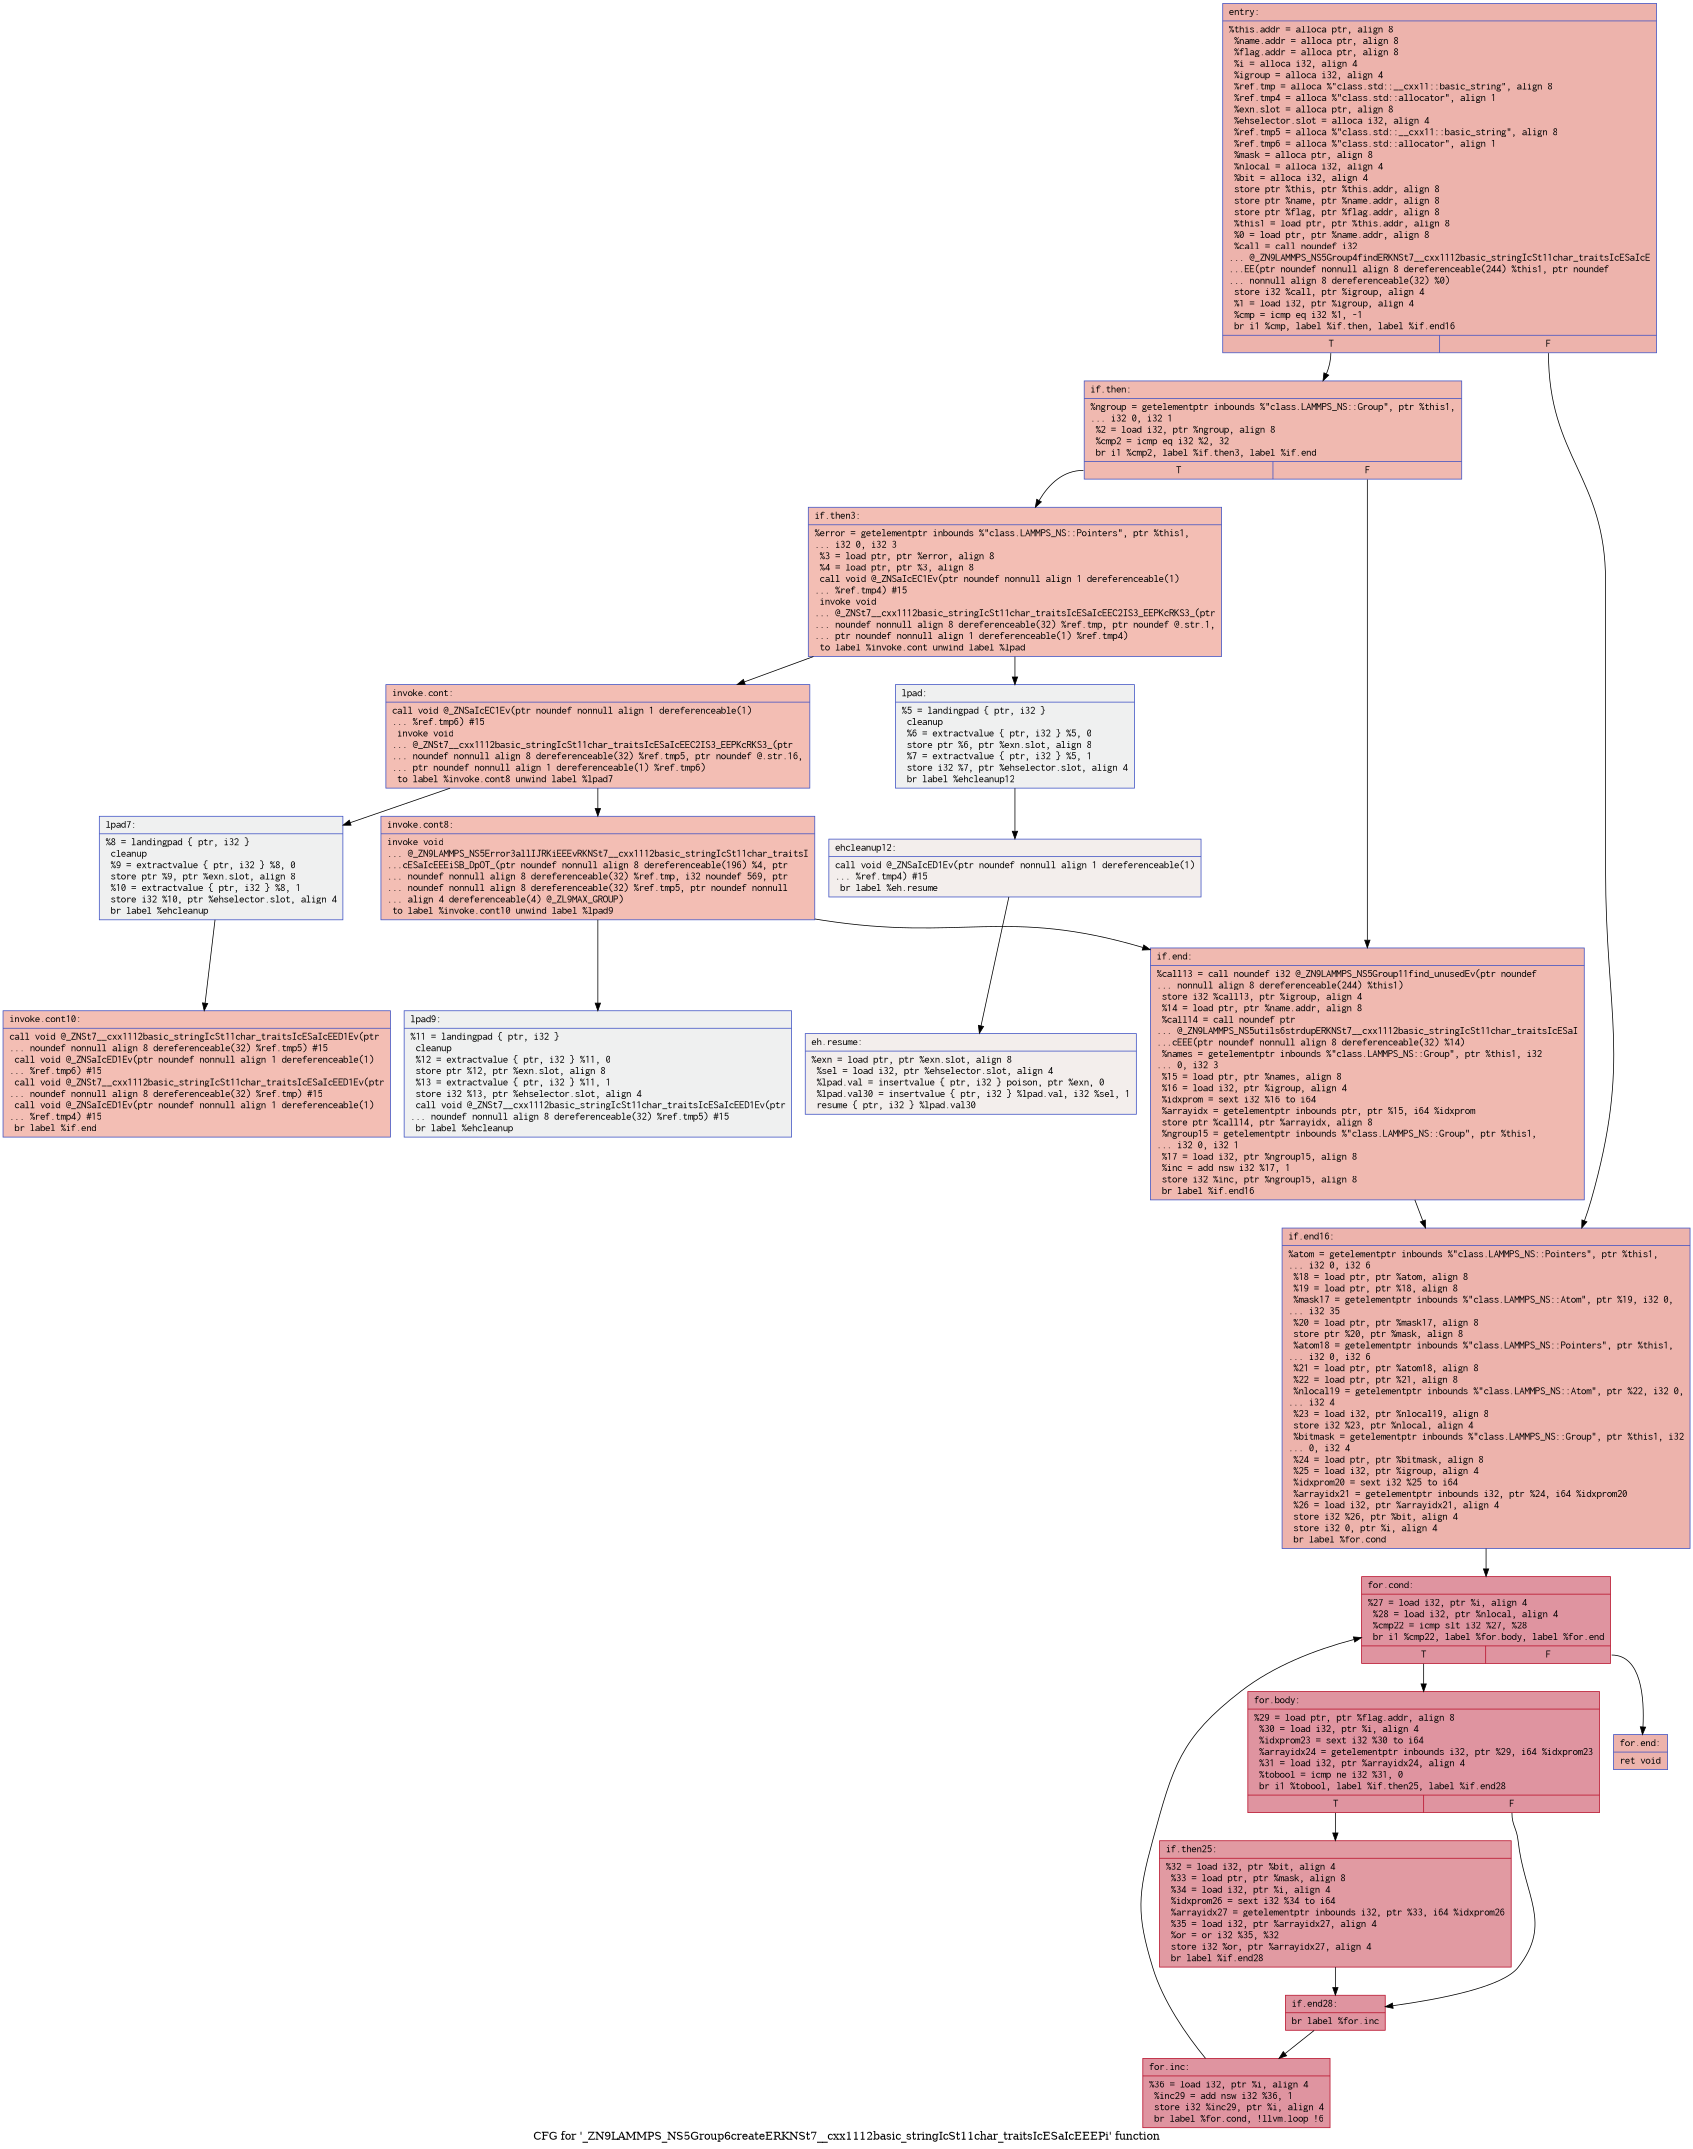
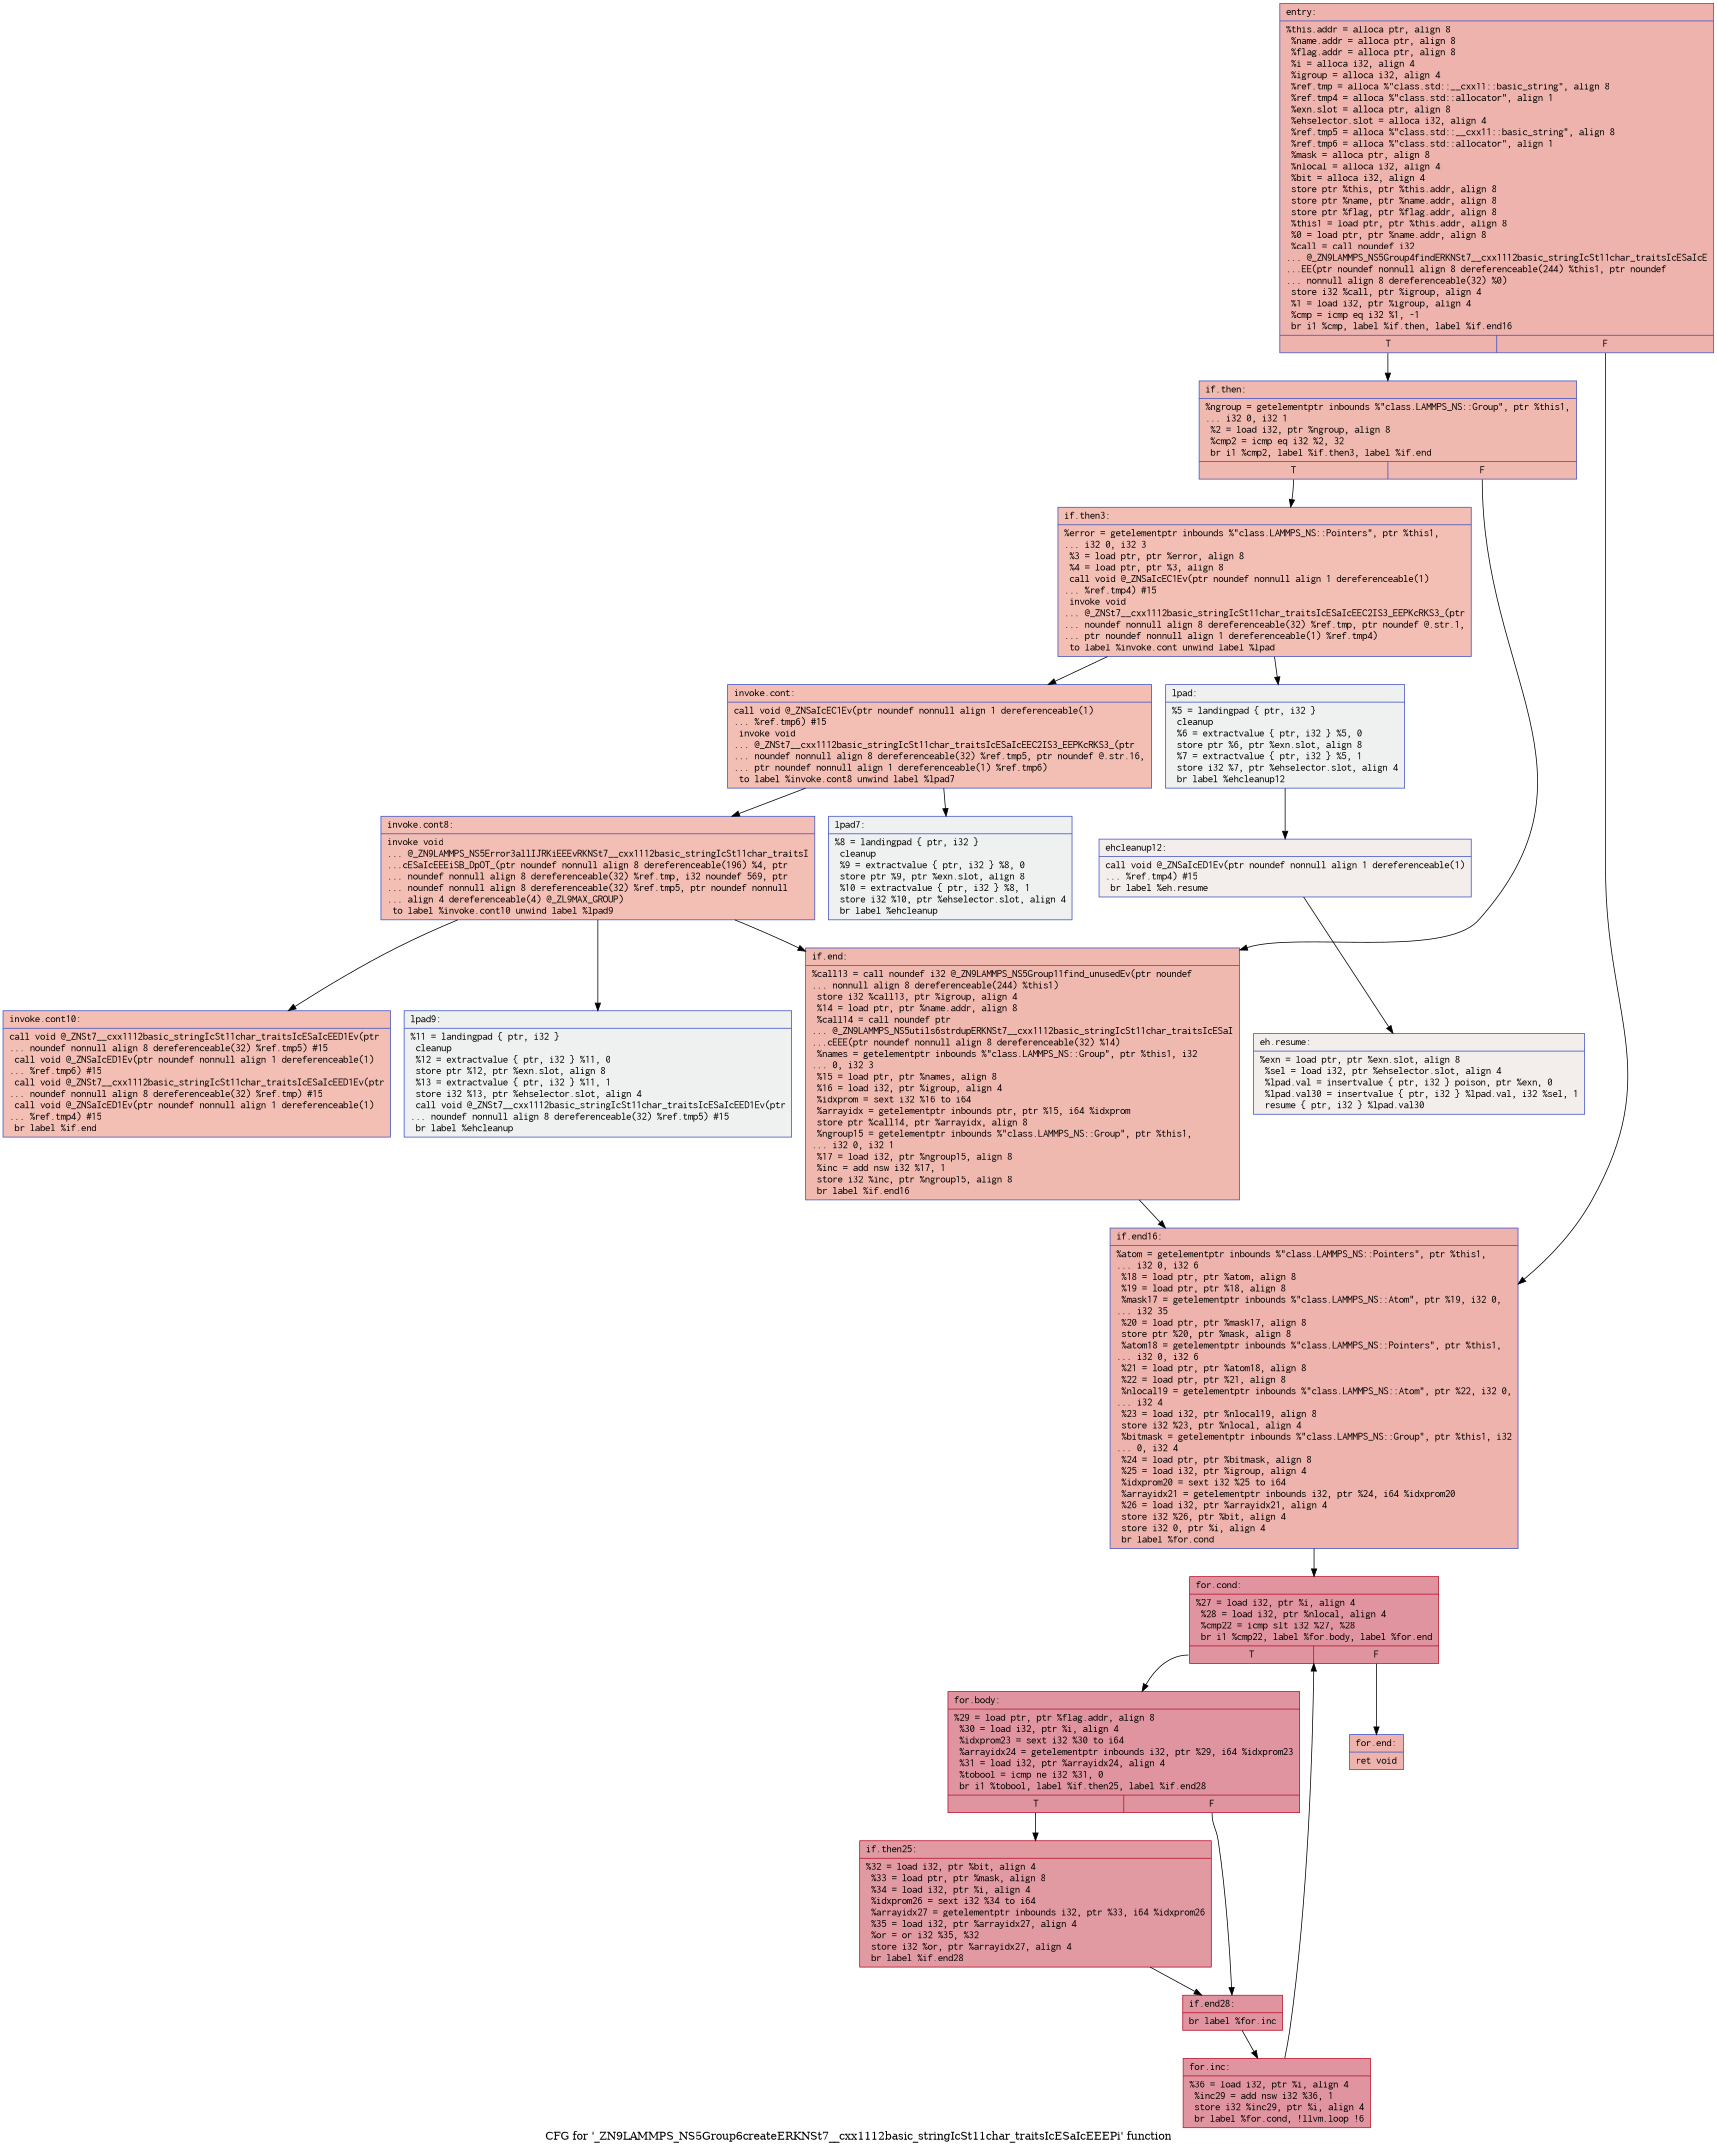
edge "lpad7:" -> "invoke.cont10:": now "invoke.cont8:" -> "invoke.cont10:"
